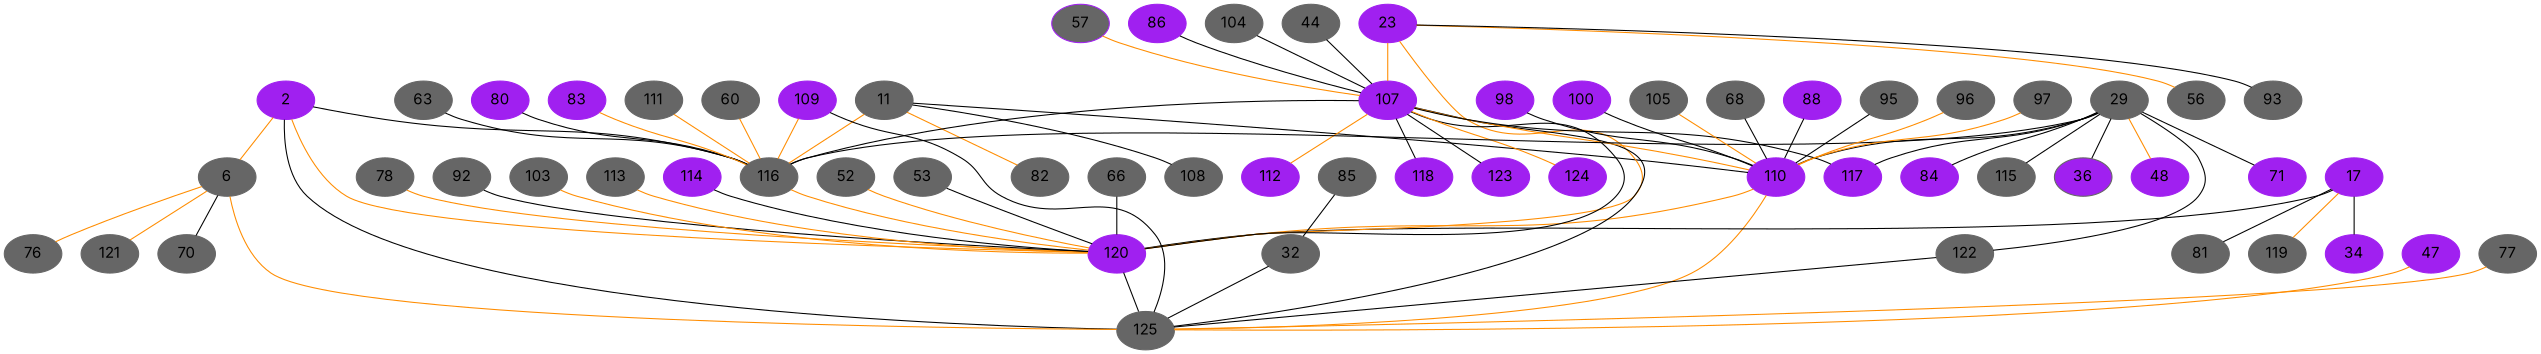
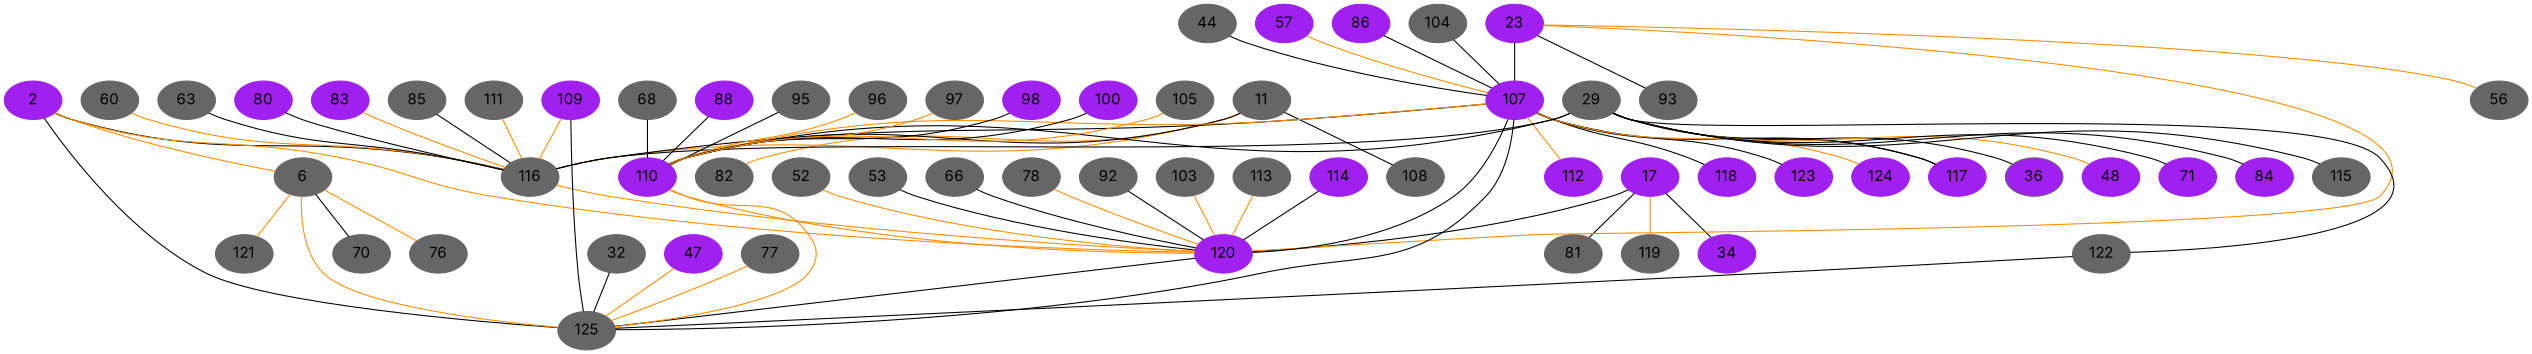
node "57": fillcolor gray40 -> purple
edge "23" -- "107": color darkorange -> black
edge "85" -- "32": now "85" -- "116"
